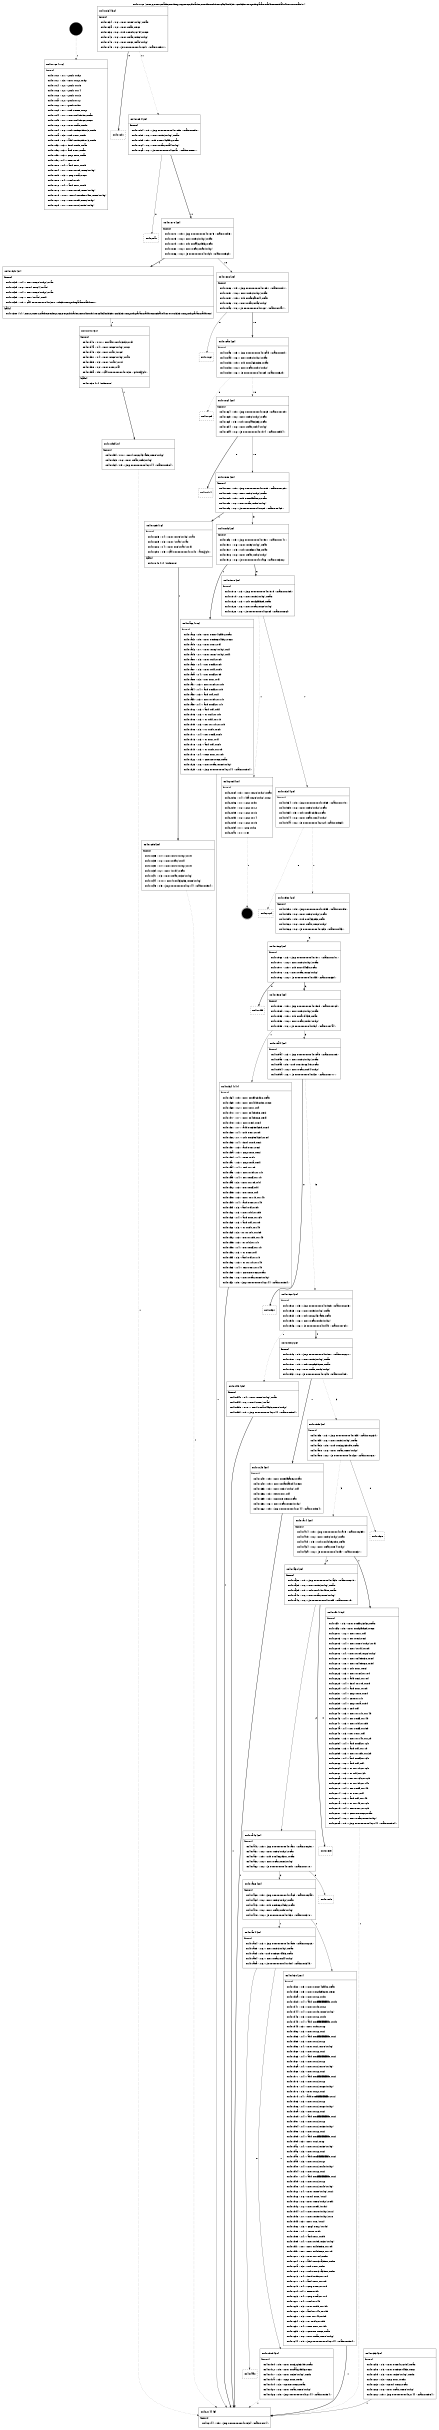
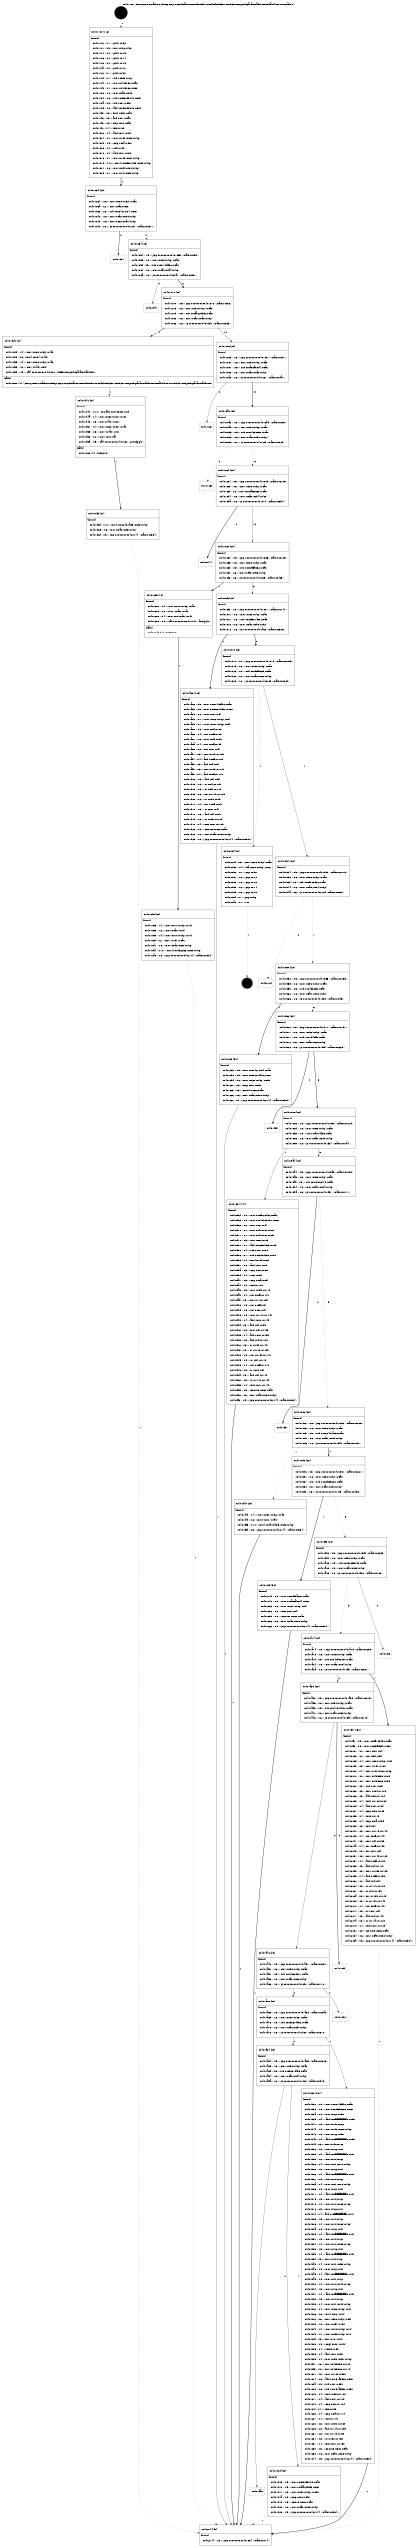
edge "0x4017c0 [116]" -> "0x401834 [32]": added, label "1"
edge "0x401950 [28]" -> "0x401cb3 [30]": added, label "1"
